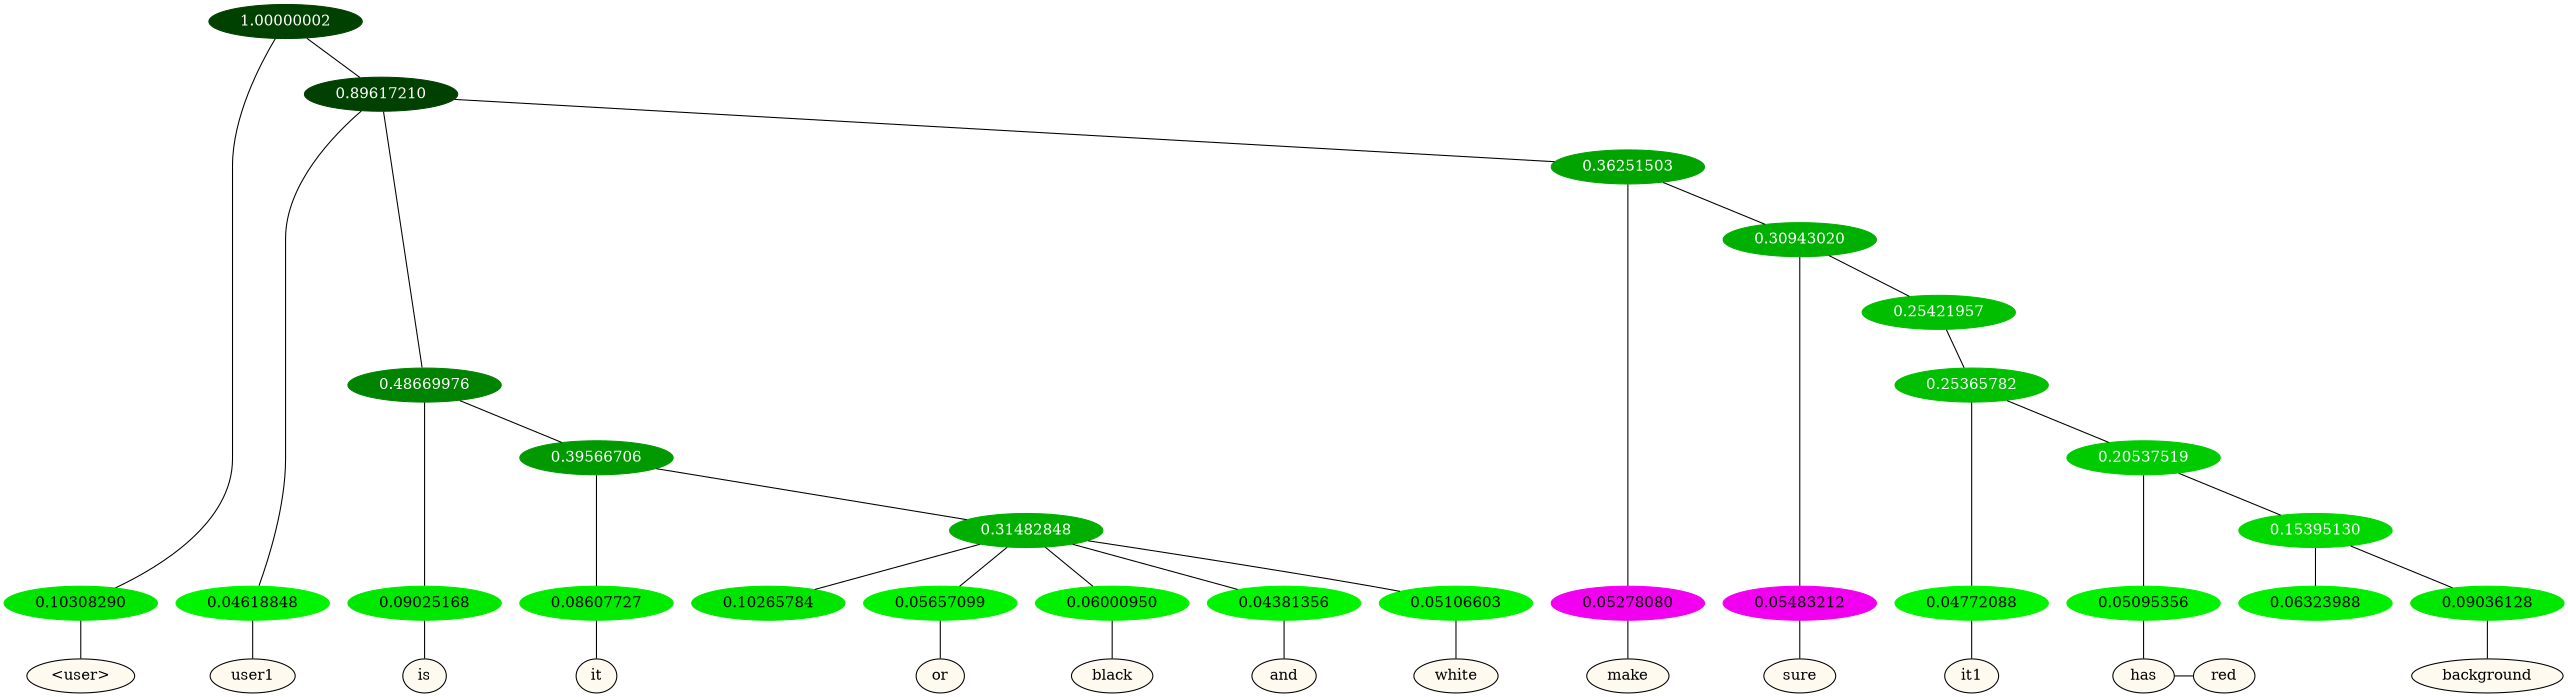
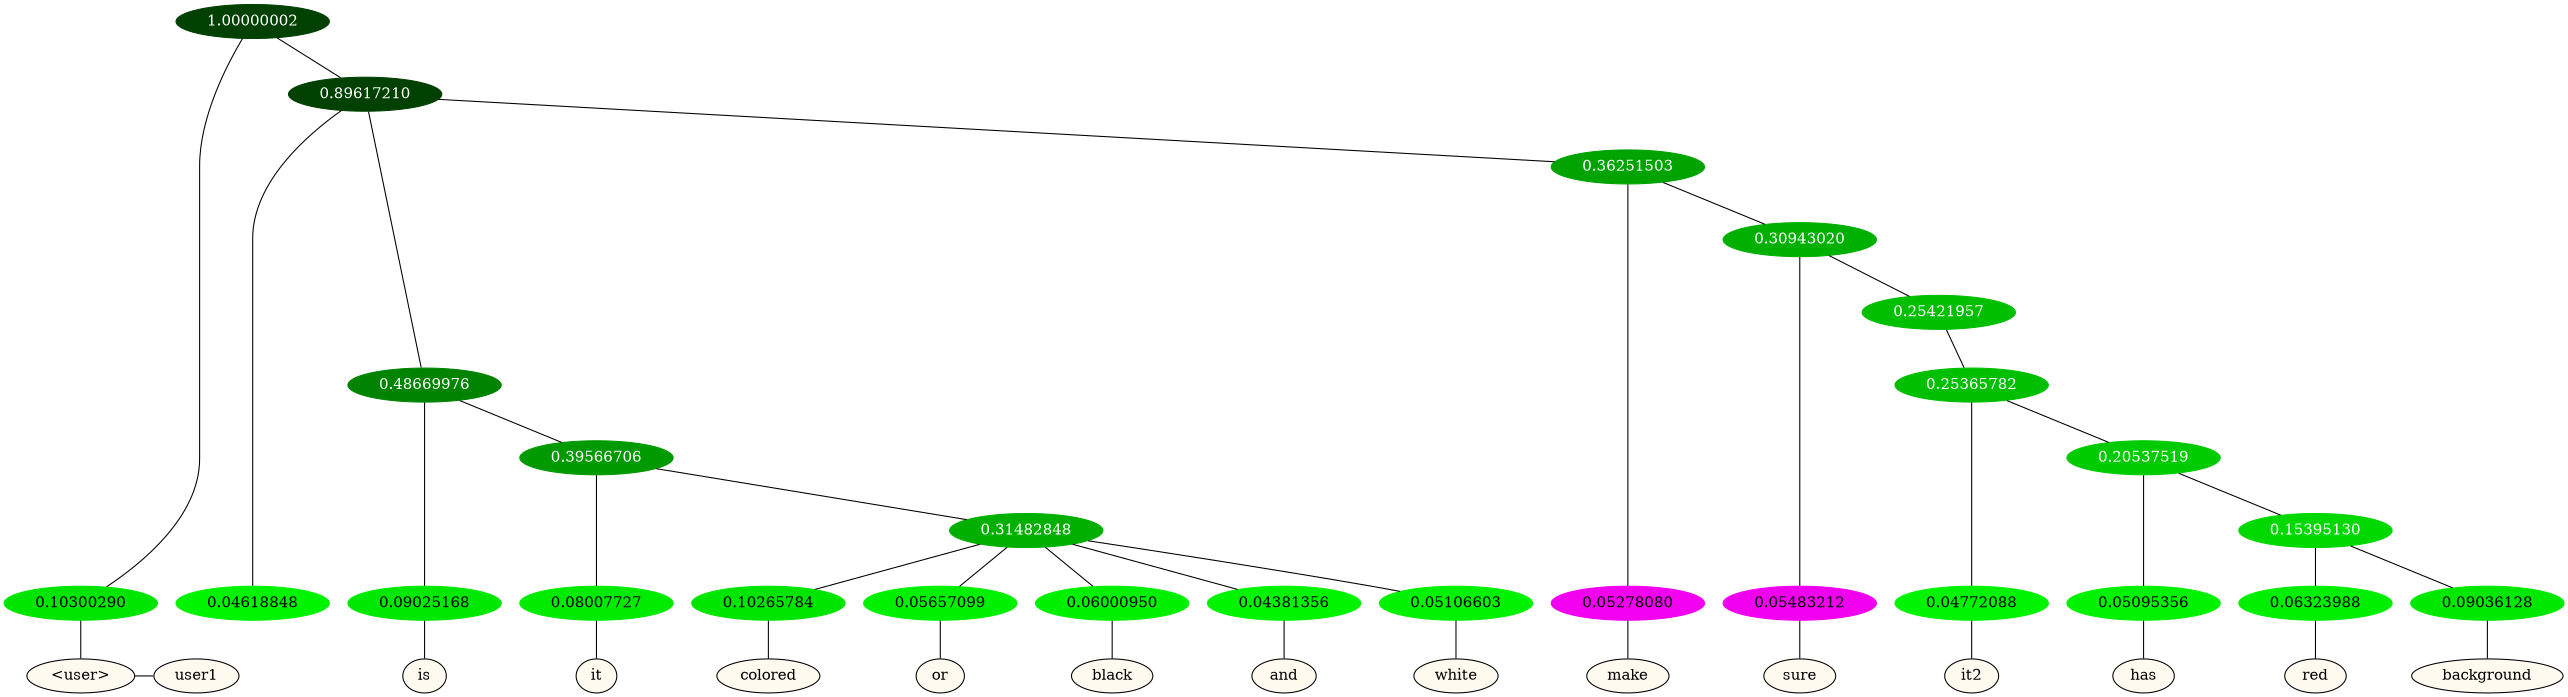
node "0.10308290": label "0.10308290" -> "0.10300290"
node "0.08607727": label "0.08607727" -> "0.08007727"
edge "0.04618848" -- "user1": now "<user>" -- "user1"
node "colored": added
node "it1": label "it1" -> "it2"
edge "has" -- "red": now "0.06323988" -- "red"
